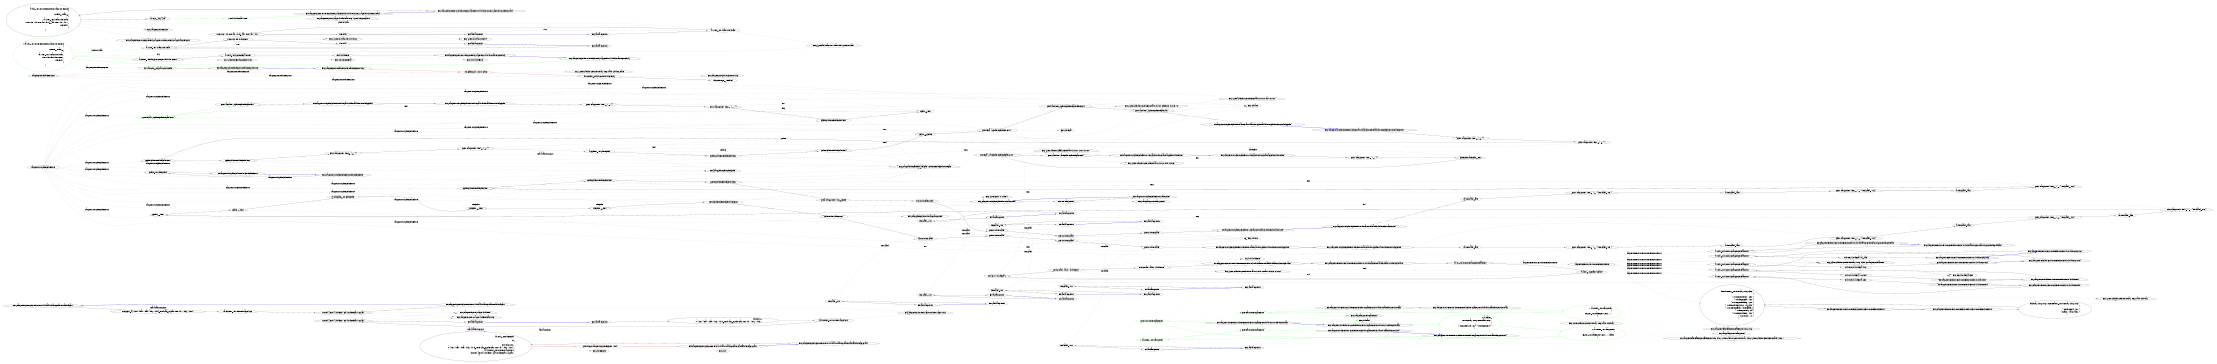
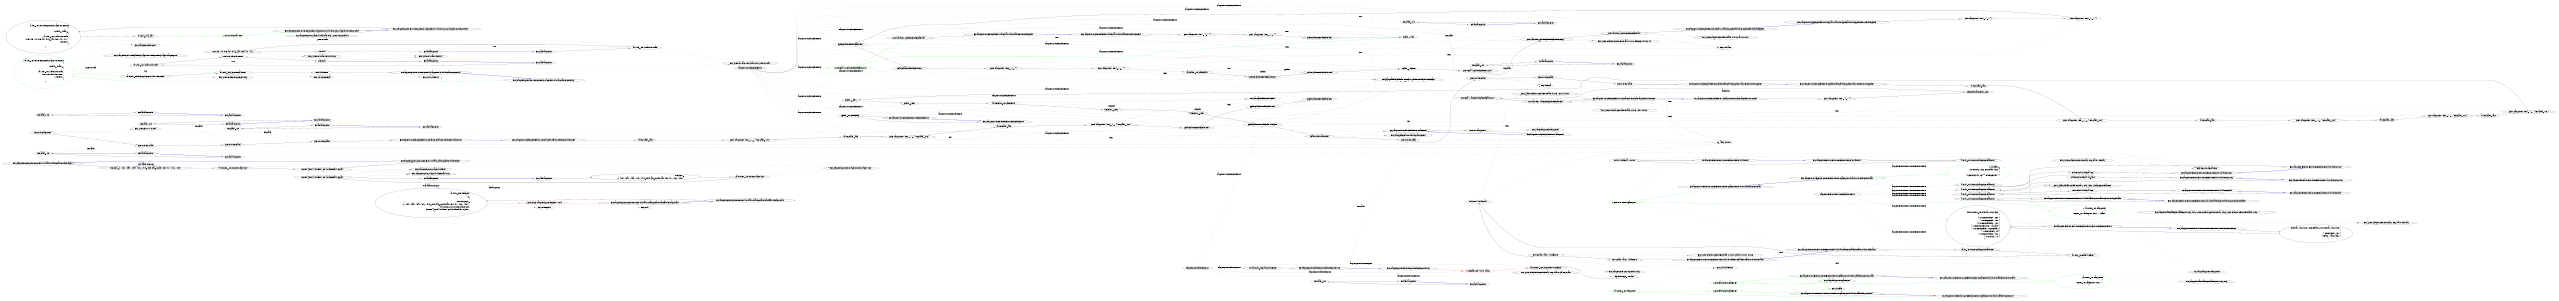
edge "Action<NancyContext> item3 = (r) => { }" -> "pipeline2.AddItemToEndOfPipeline(item3)": label "Local variable string input" -> "item3"
edge "Nancy.Tests.Unit.AfterPipelineFixture" -> "pipeline.AddItemToEndOfPipeline(subPipeline)": now "Nancy.Responses.RedirectResponse" -> "pipeline.AddItemToEndOfPipeline(subPipeline)"
node "Action<NancyContext> func = pipeline": removed
edge "var req = environment.AsNancyRequestParameters()" -> "Nancy.Tests.Extensions.EnvironmentExtensionsFixture": reversed
edge "item4Called = true" -> "Assert.True(item4Called)": removed, label "item4Called"
